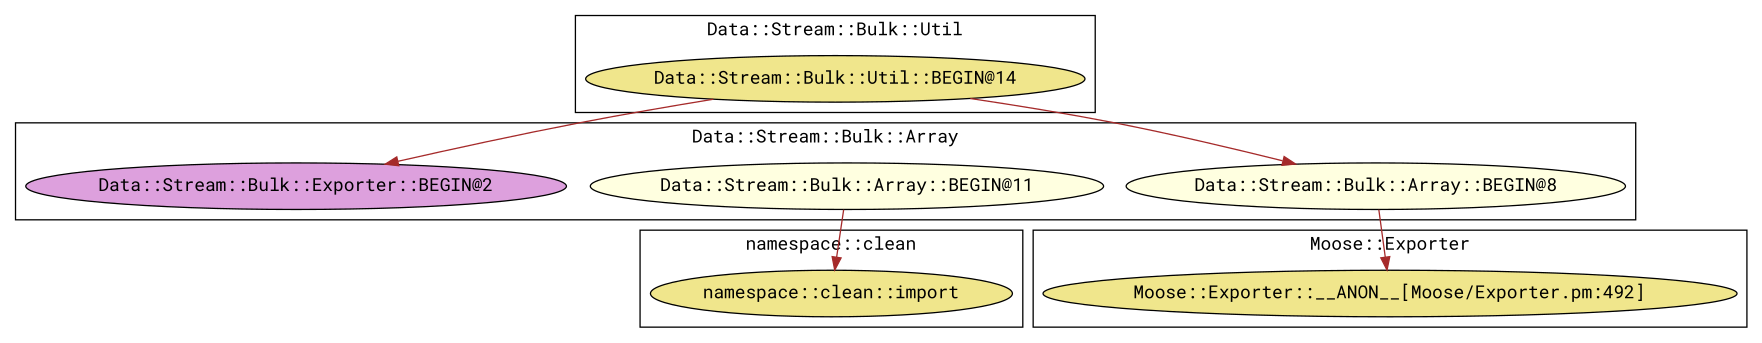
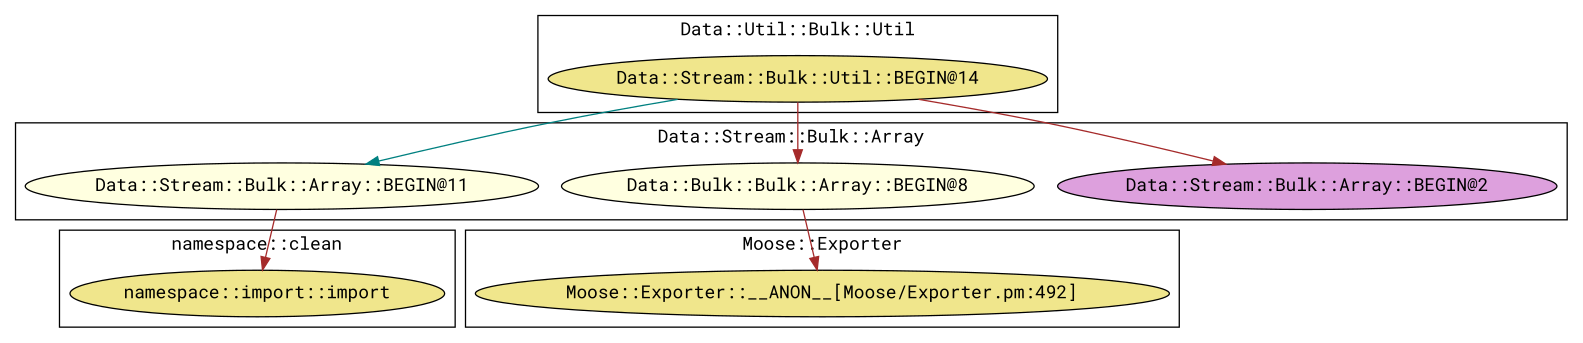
cluster "Data::Stream::Bulk::Util": label "Data::Stream::Bulk::Util" -> "Data::Util::Bulk::Util"
edge "Data::Stream::Bulk::Util::BEGIN@14" -> "Data::Stream::Bulk::Array::BEGIN@11": added
node "Data::Stream::Bulk::Exporter::BEGIN@2": label "Data::Stream::Bulk::Exporter::BEGIN@2" -> "Data::Stream::Bulk::Array::BEGIN@2"
node "Data::Stream::Bulk::Array::BEGIN@8": label "Data::Stream::Bulk::Array::BEGIN@8" -> "Data::Bulk::Bulk::Array::BEGIN@8"
node "namespace::clean::import": label "namespace::clean::import" -> "namespace::import::import"
